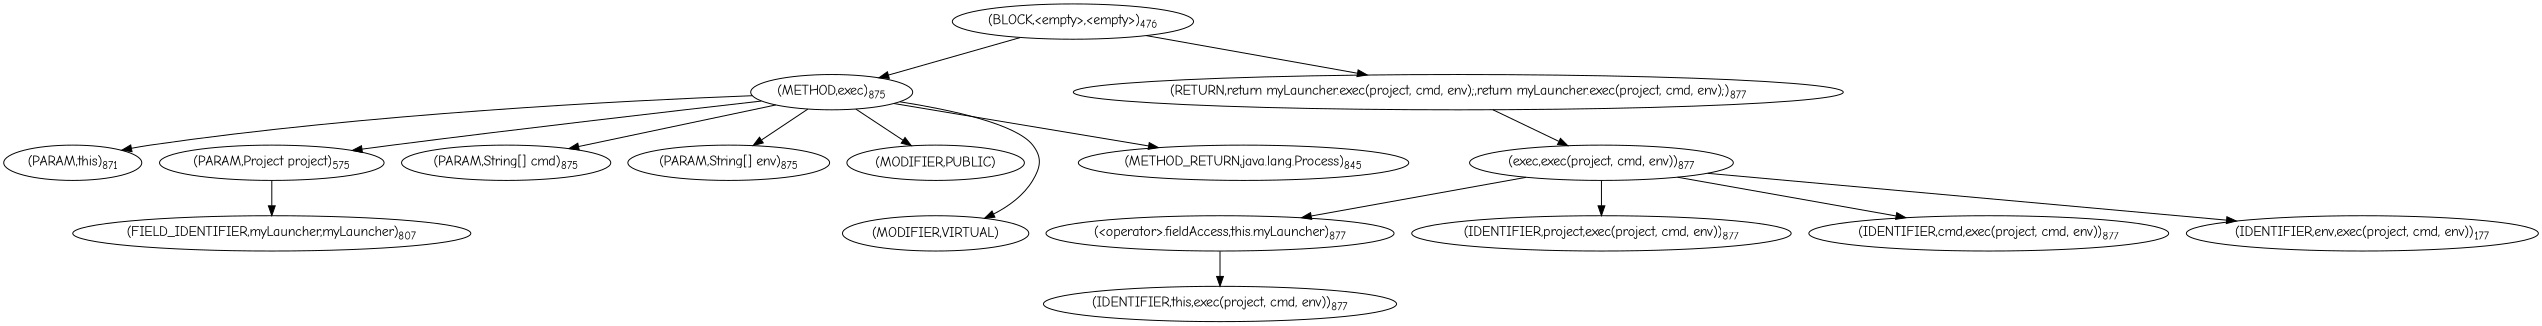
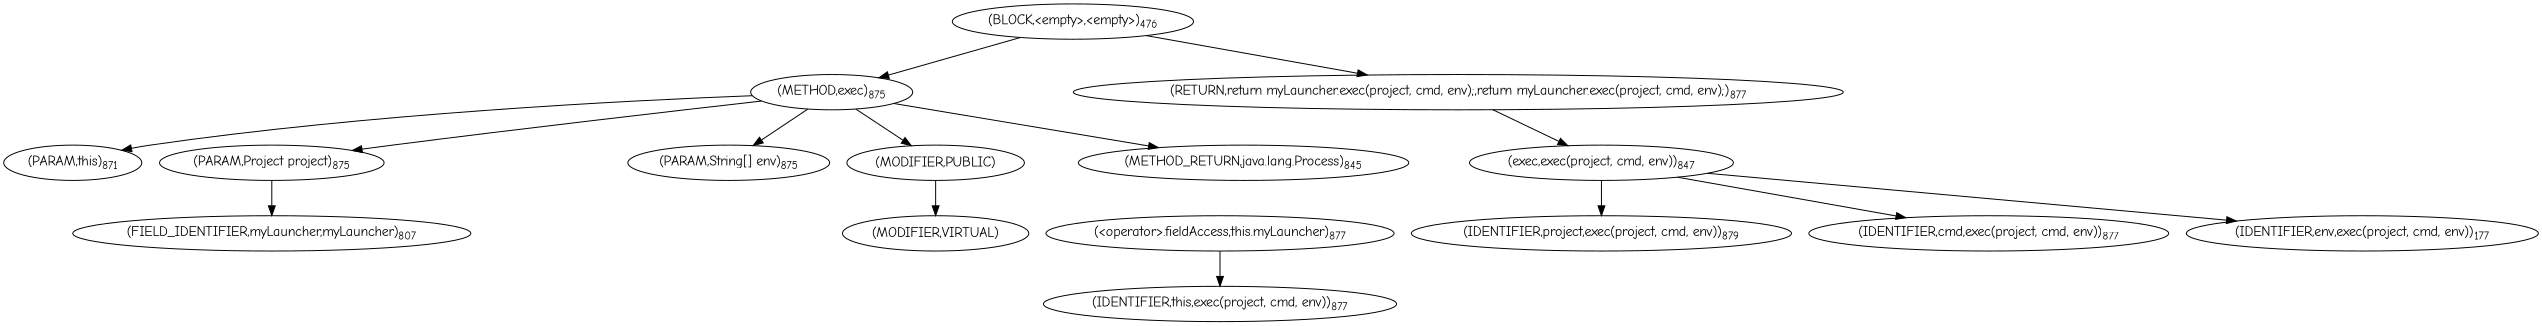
edge "(METHOD,exec)" -> "(MODIFIER,VIRTUAL)": now "(MODIFIER,PUBLIC)" -> "(MODIFIER,VIRTUAL)"
node "(PARAM,Project project)": text "575" -> "875"
node "(exec,exec(project, cmd, env))": text "877" -> "847"
node "(PARAM,String[] cmd)": removed
edge "(exec,exec(project, cmd, env))" -> "(<operator>.fieldAccess,this.myLauncher)": removed
node "(IDENTIFIER,project,exec(project, cmd, env))": text "877" -> "879"
